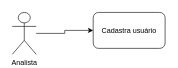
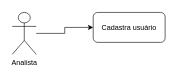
node "Cadastra usuário": size 72x36 -> 72x30
